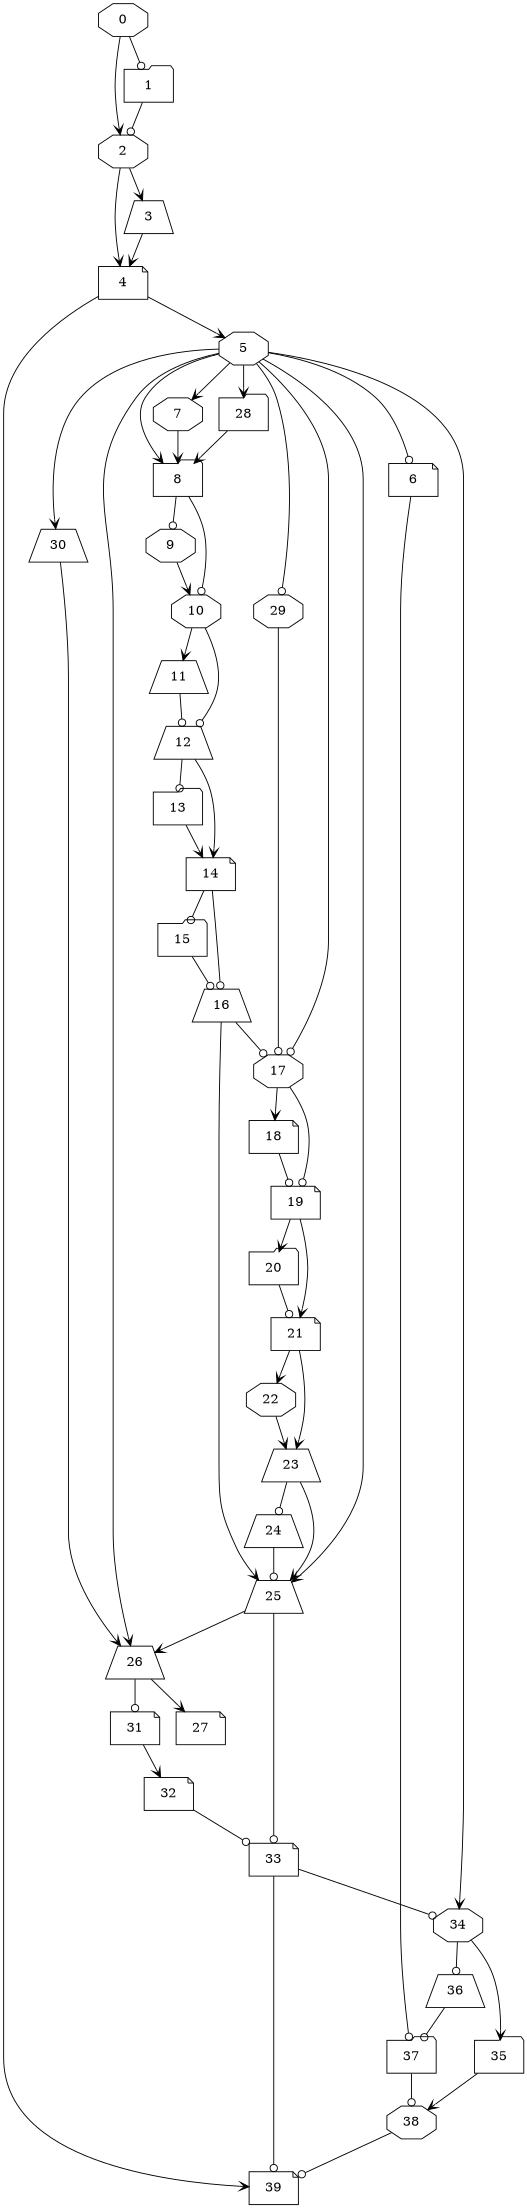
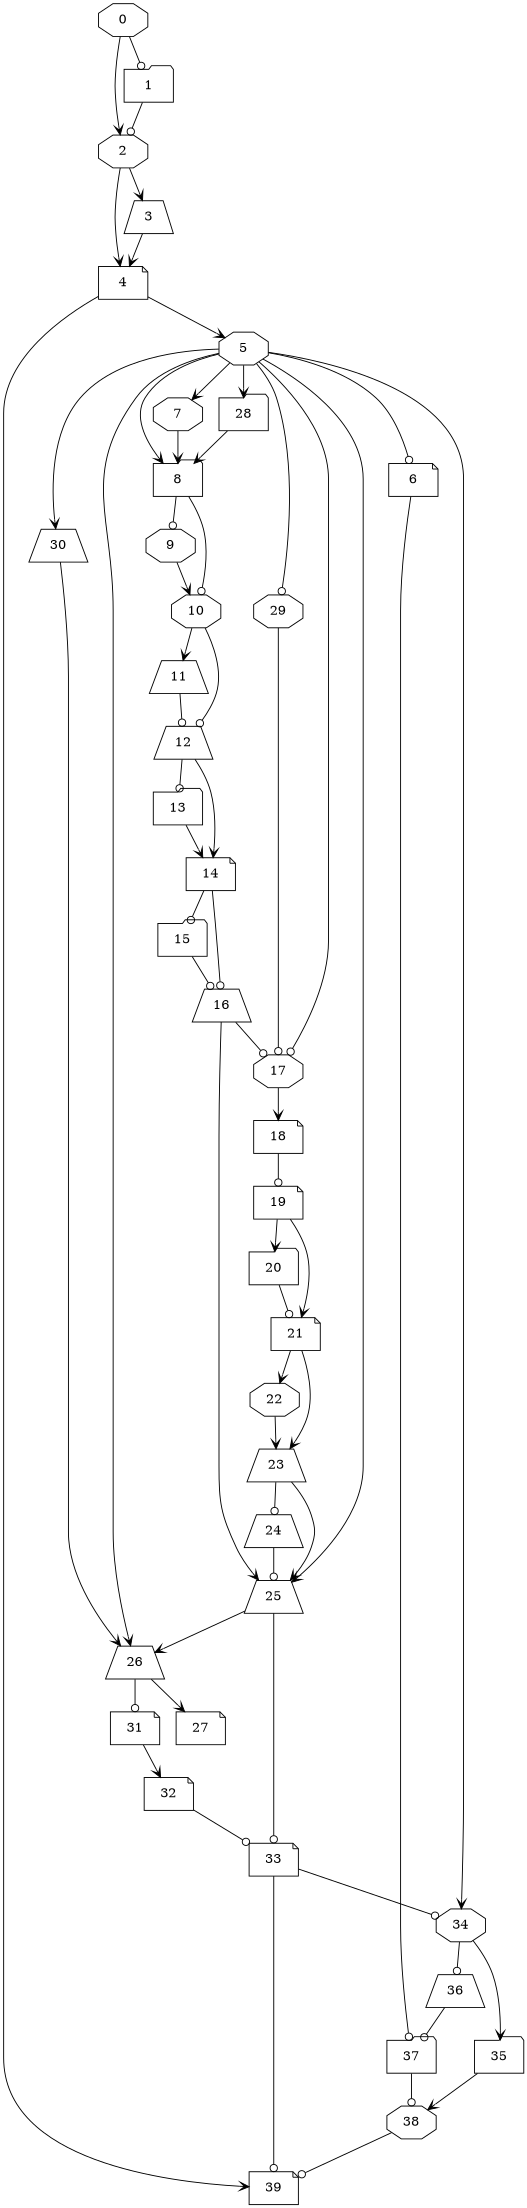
edge "17" -> "19": removed
